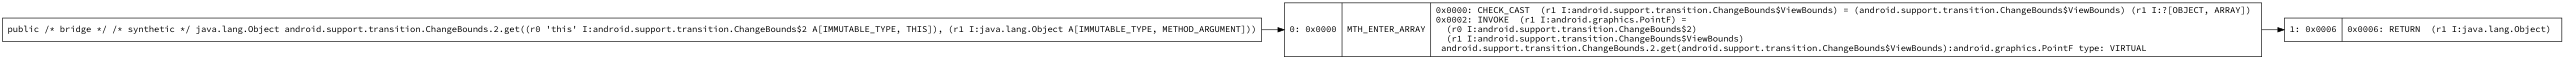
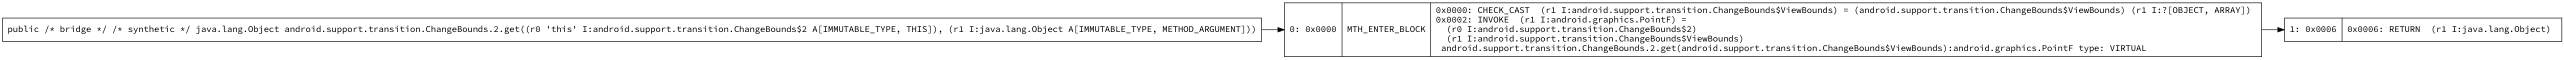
node "0: 0x0000": text "MTH_ENTER_ARRAY" -> "MTH_ENTER_BLOCK"
